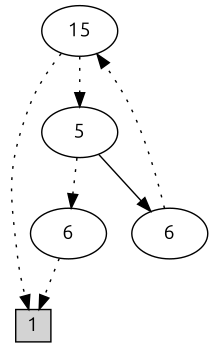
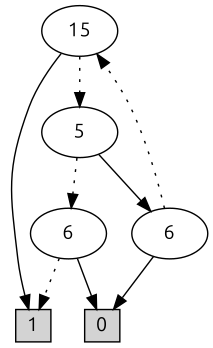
edge "15" -> "1": style dotted -> filled
node "0": added
